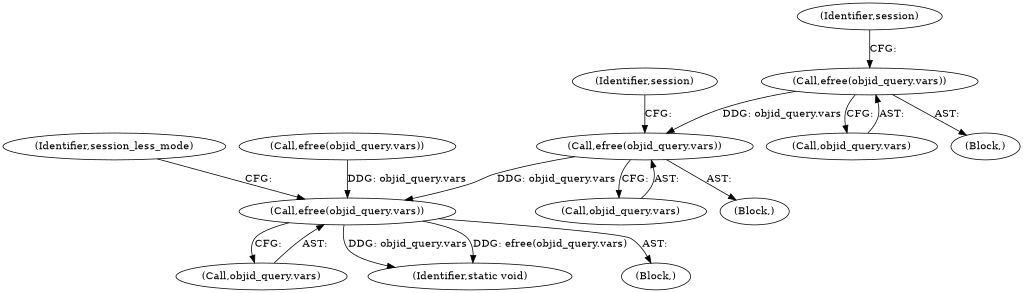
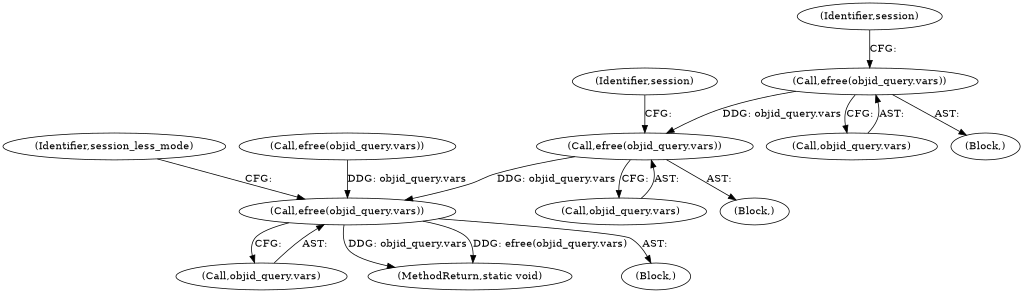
node "(Identifier,static void)": label "(Identifier,static void)" -> "(MethodReturn,static void)"
